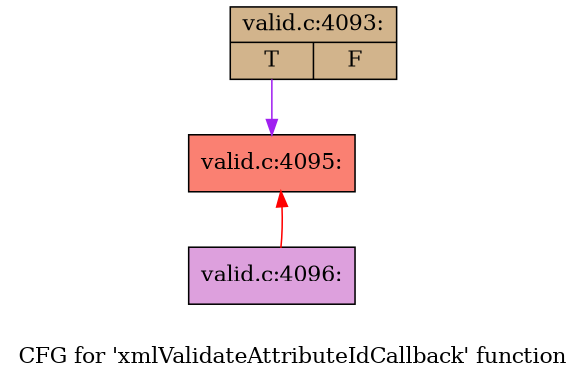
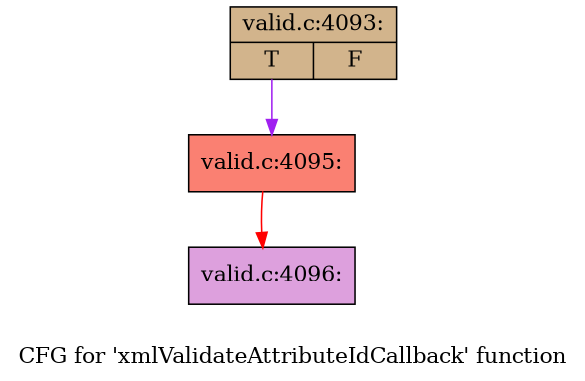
edge "valid.c:4096:" -> "valid.c:4095:": reversed
